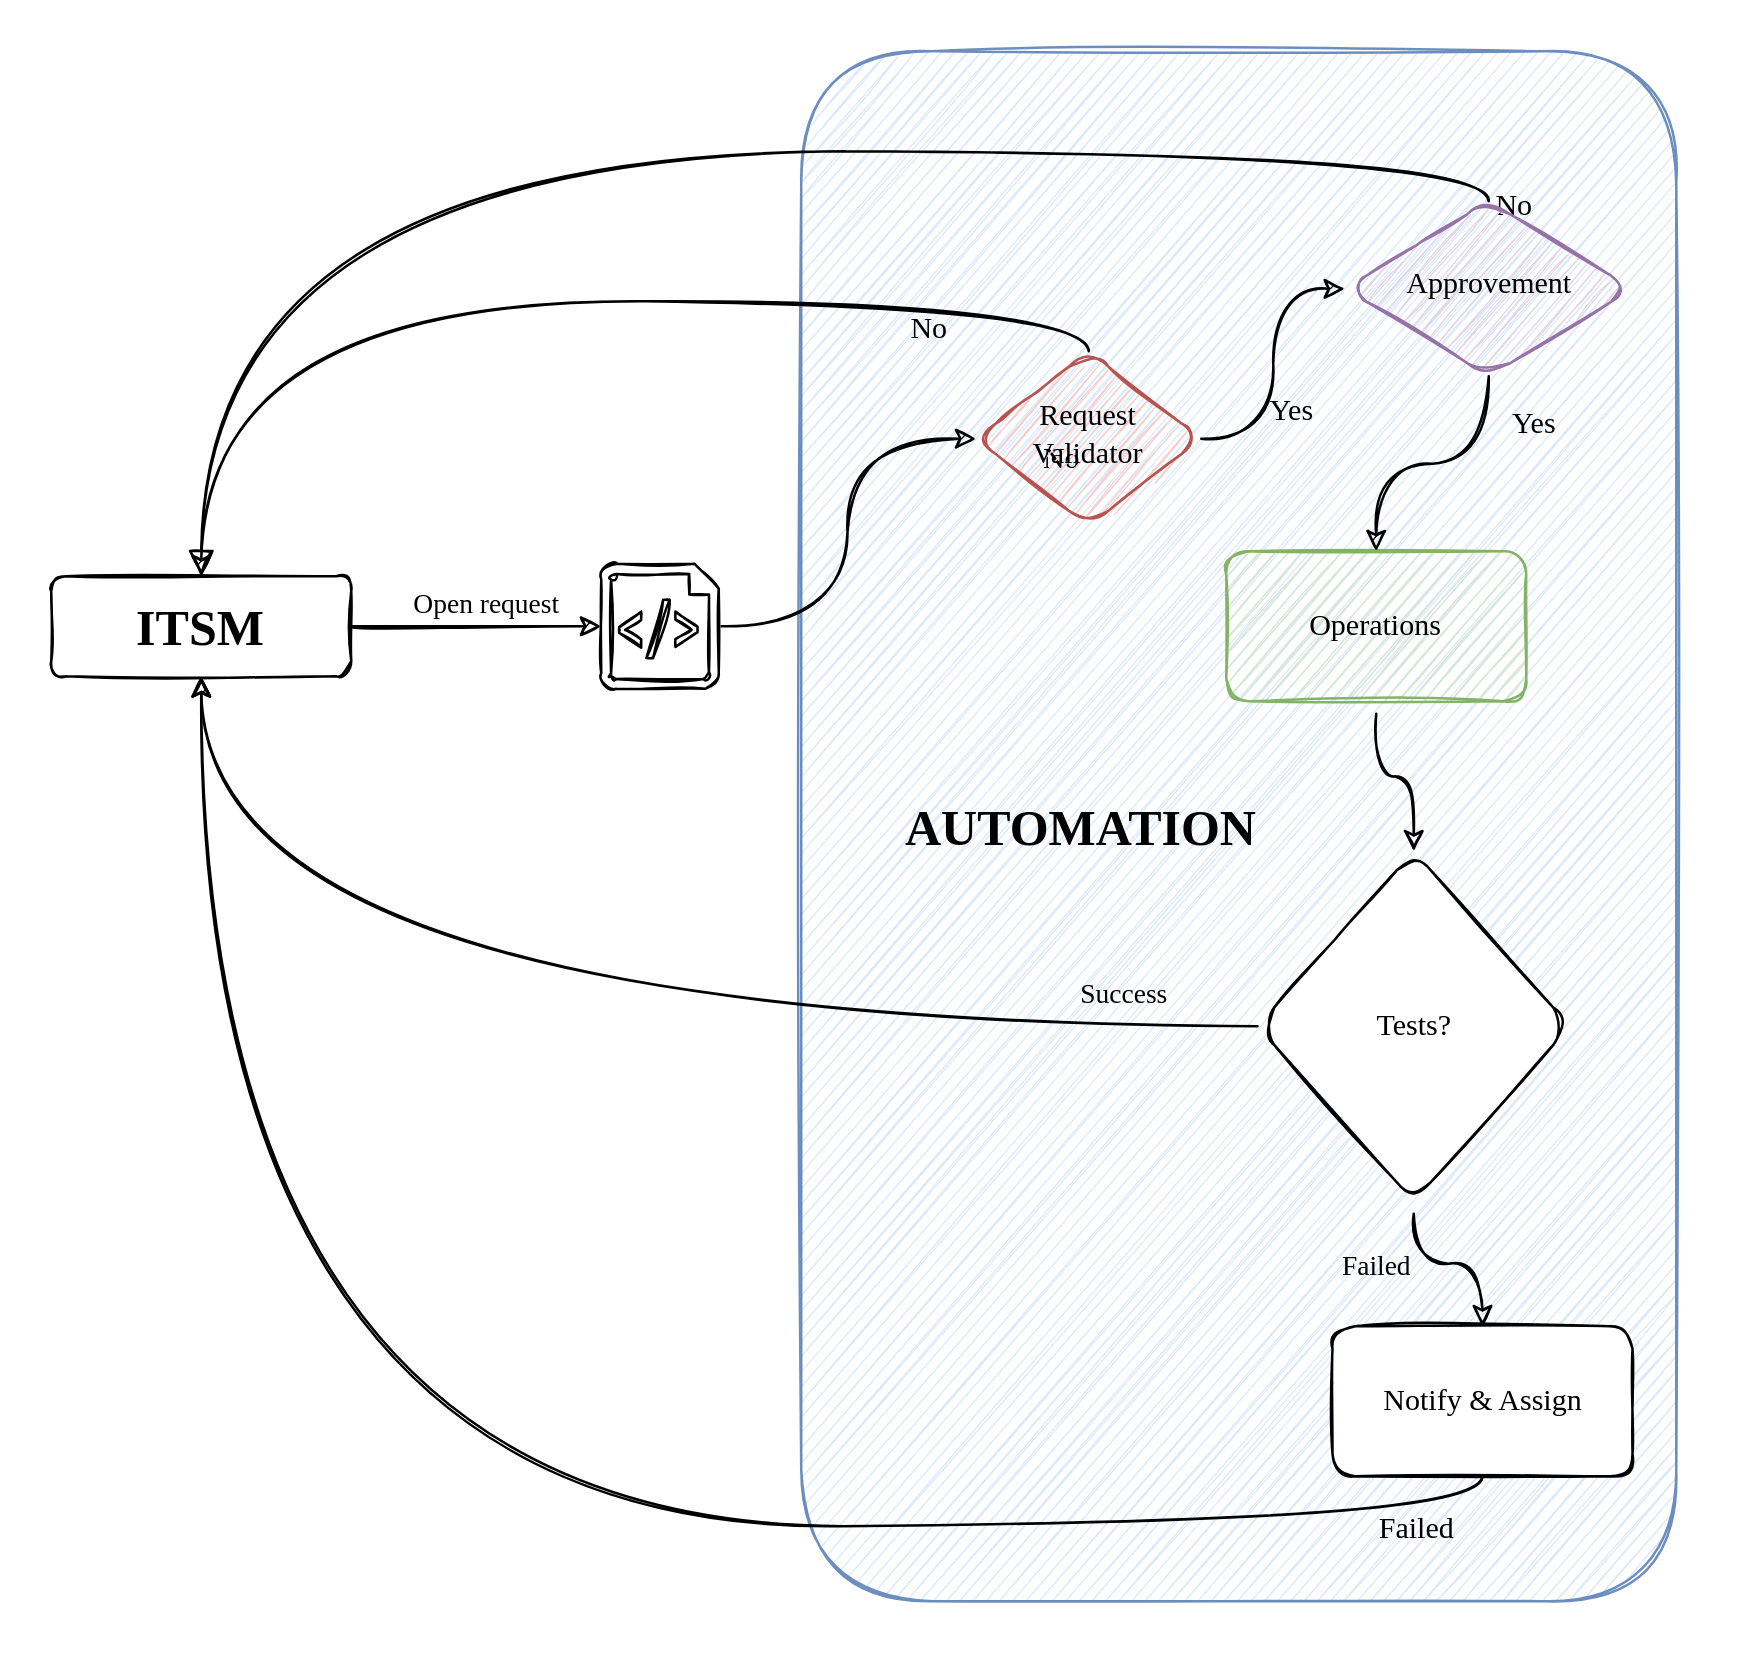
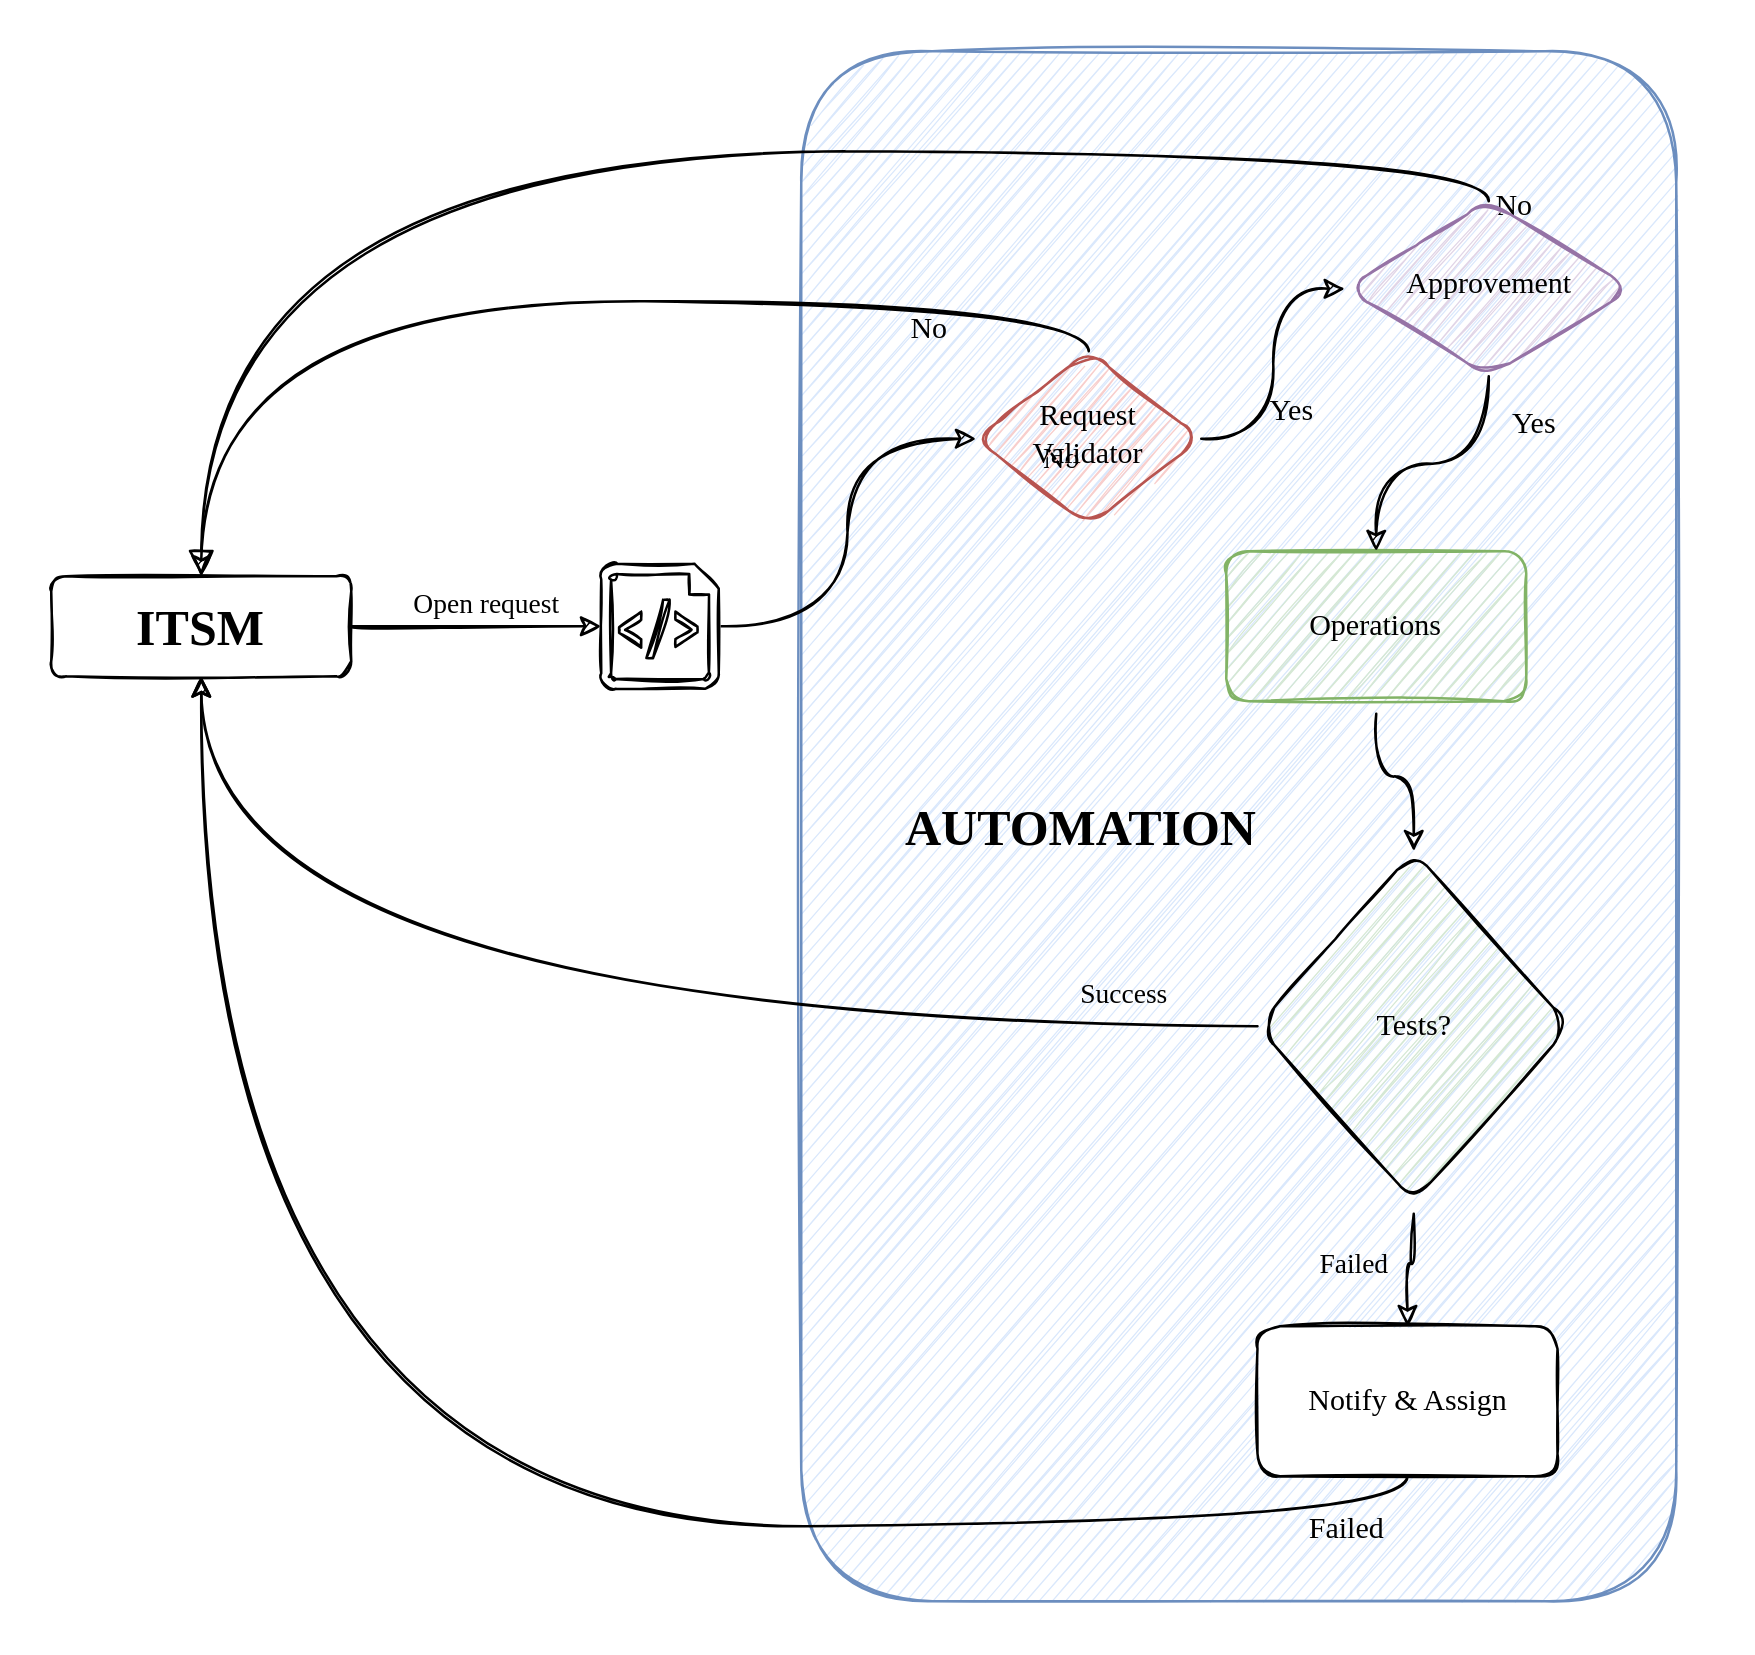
node "Tests?": fillcolor #ffffff -> #d5e8d4
node "Notify & Assign": moved (1483, 1401) -> (1408, 1401)
